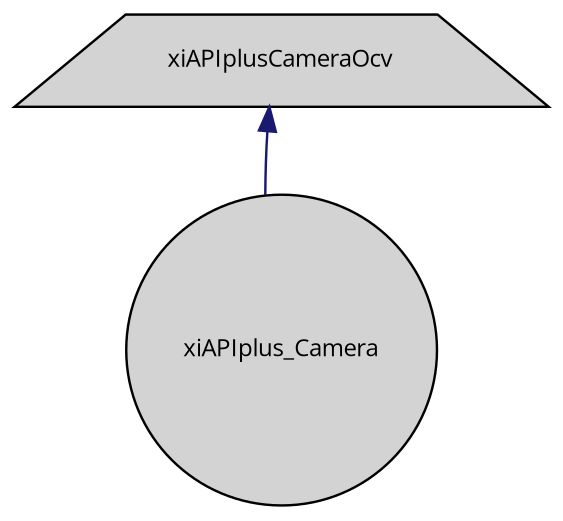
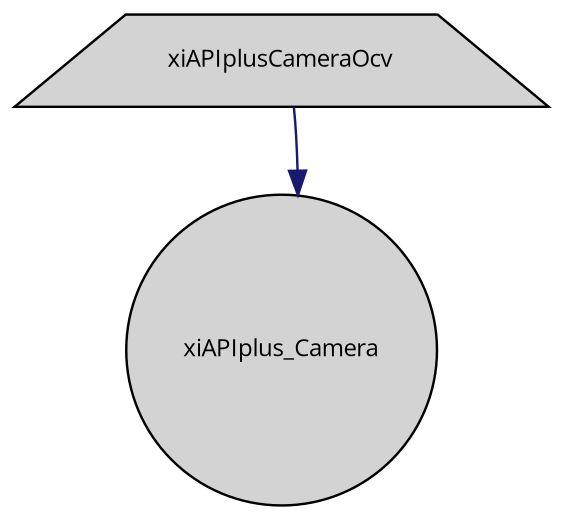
edge "xiAPIplus_Camera" -> "xiAPIplusCameraOcv": reversed
